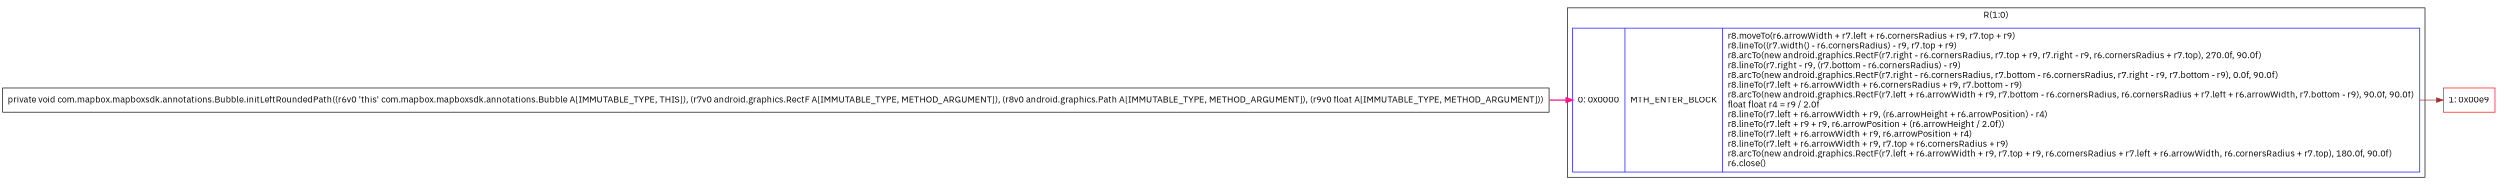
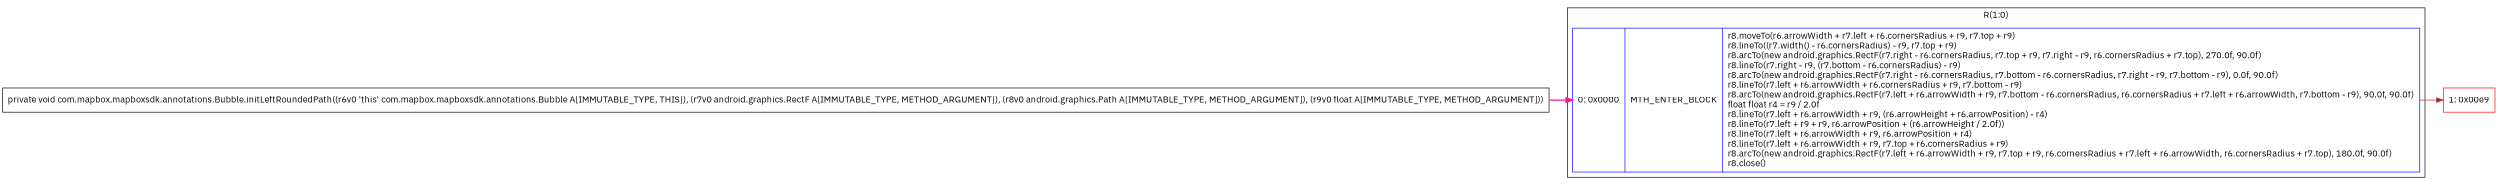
node "0: 0x0000": text "r6.close()" -> "r8.close()"
